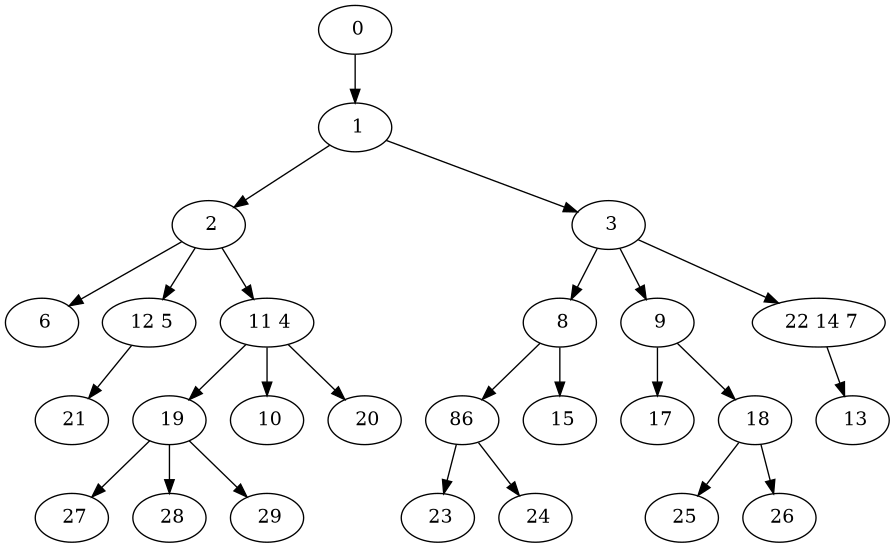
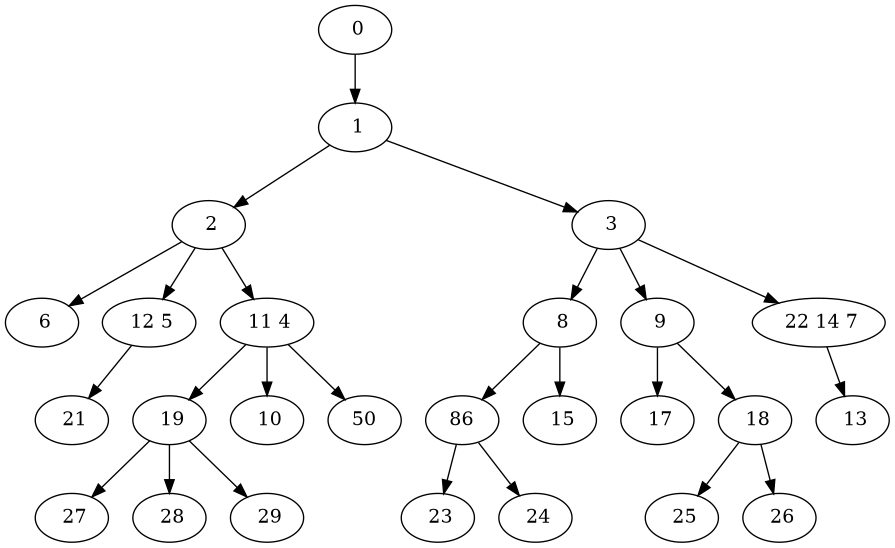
node "20": label "20" -> "50"
